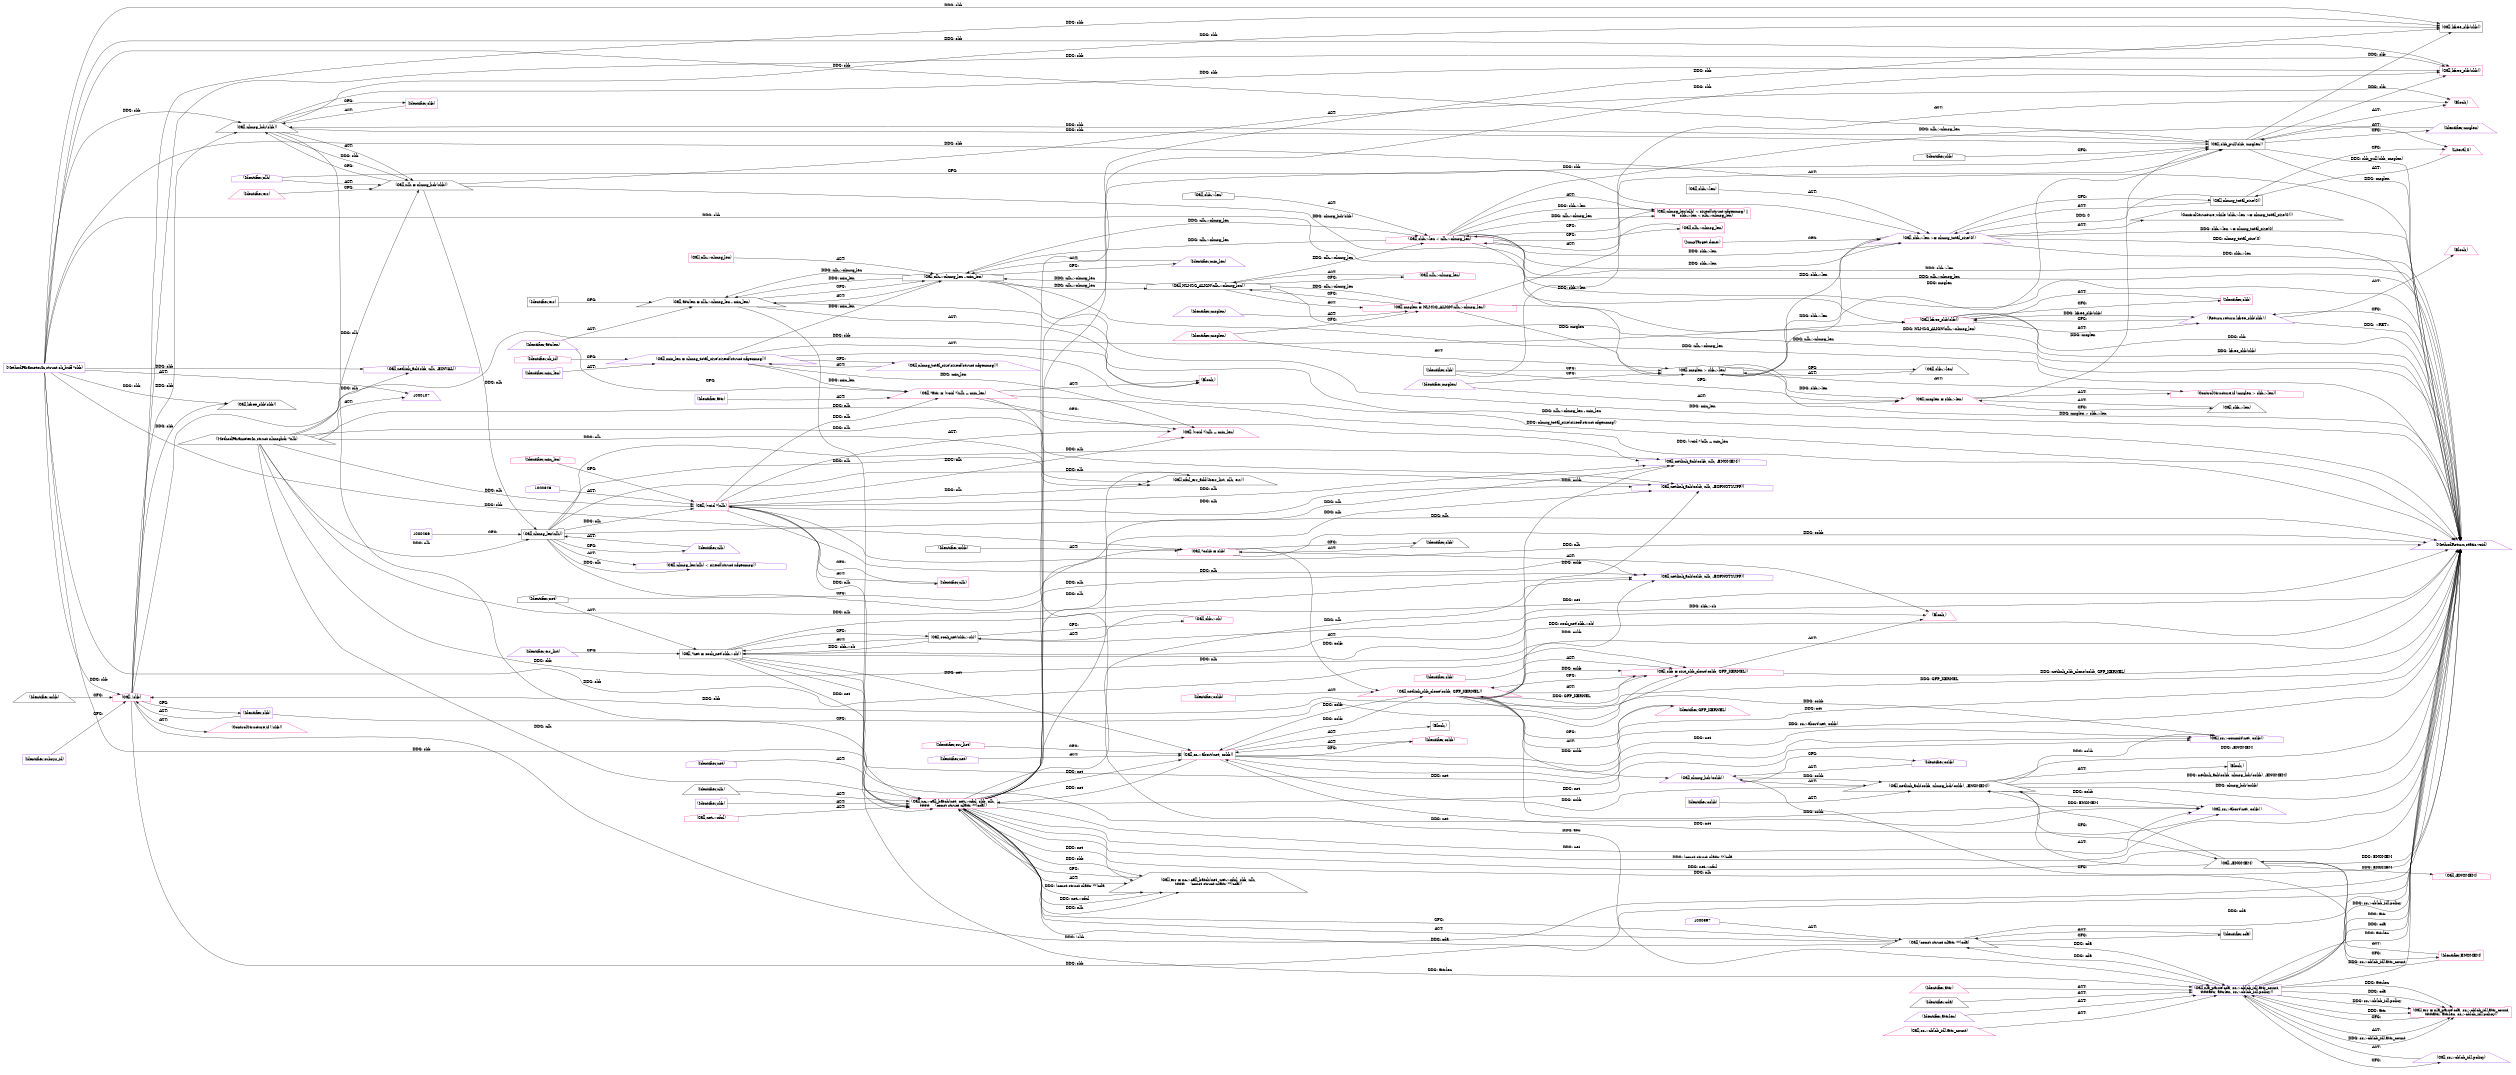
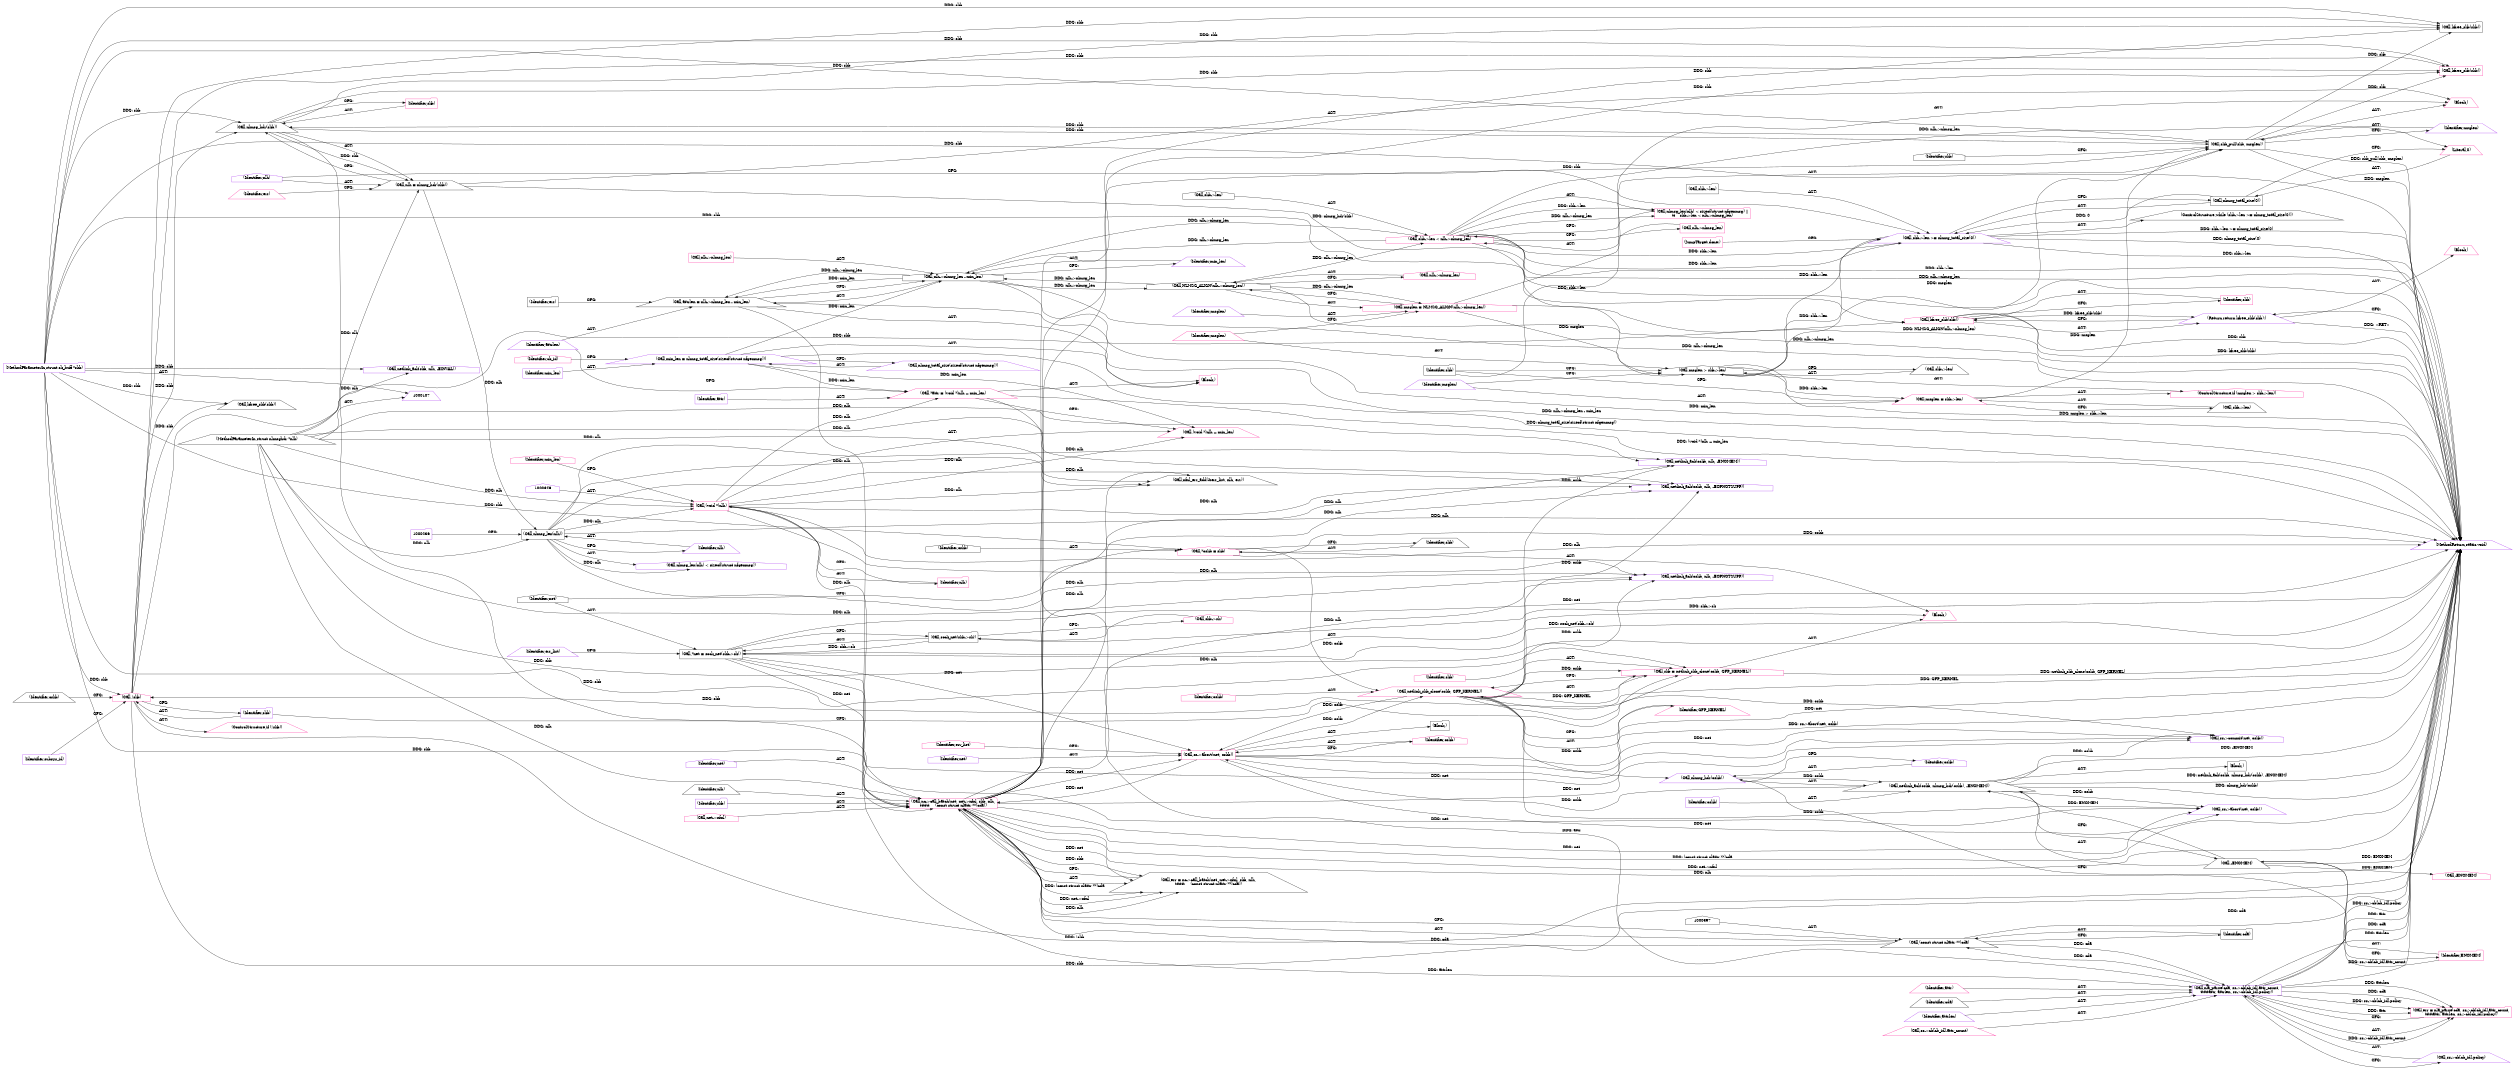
edge "(Call,(void *)nlh)" -> "(Call,netlink_ack(oskb, nlh, -ENOMEM))": removed, label "DDG: nlh"
node "(Call,skb = size_skb_clone(oskb, GFP_KERNEL))": label "(Call,skb = size_skb_clone(oskb, GFP_KERNEL))" -> "(Call,skb = netlink_skb_clone(oskb, GFP_KERNEL))"
node "1000397": color purple -> black
